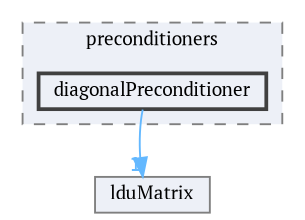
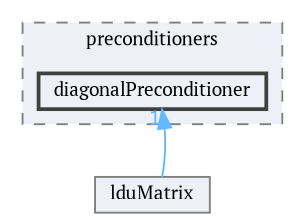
edge "diagonalPreconditioner" -> "lduMatrix": reversed
